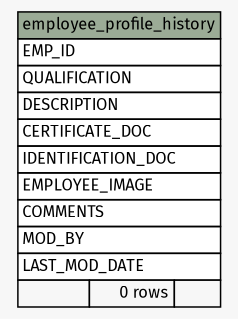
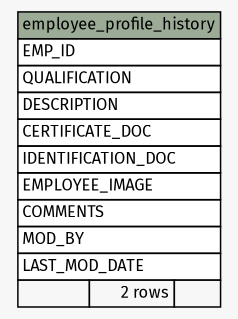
node "employee_profile_history": text "0 rows" -> "2 rows"
